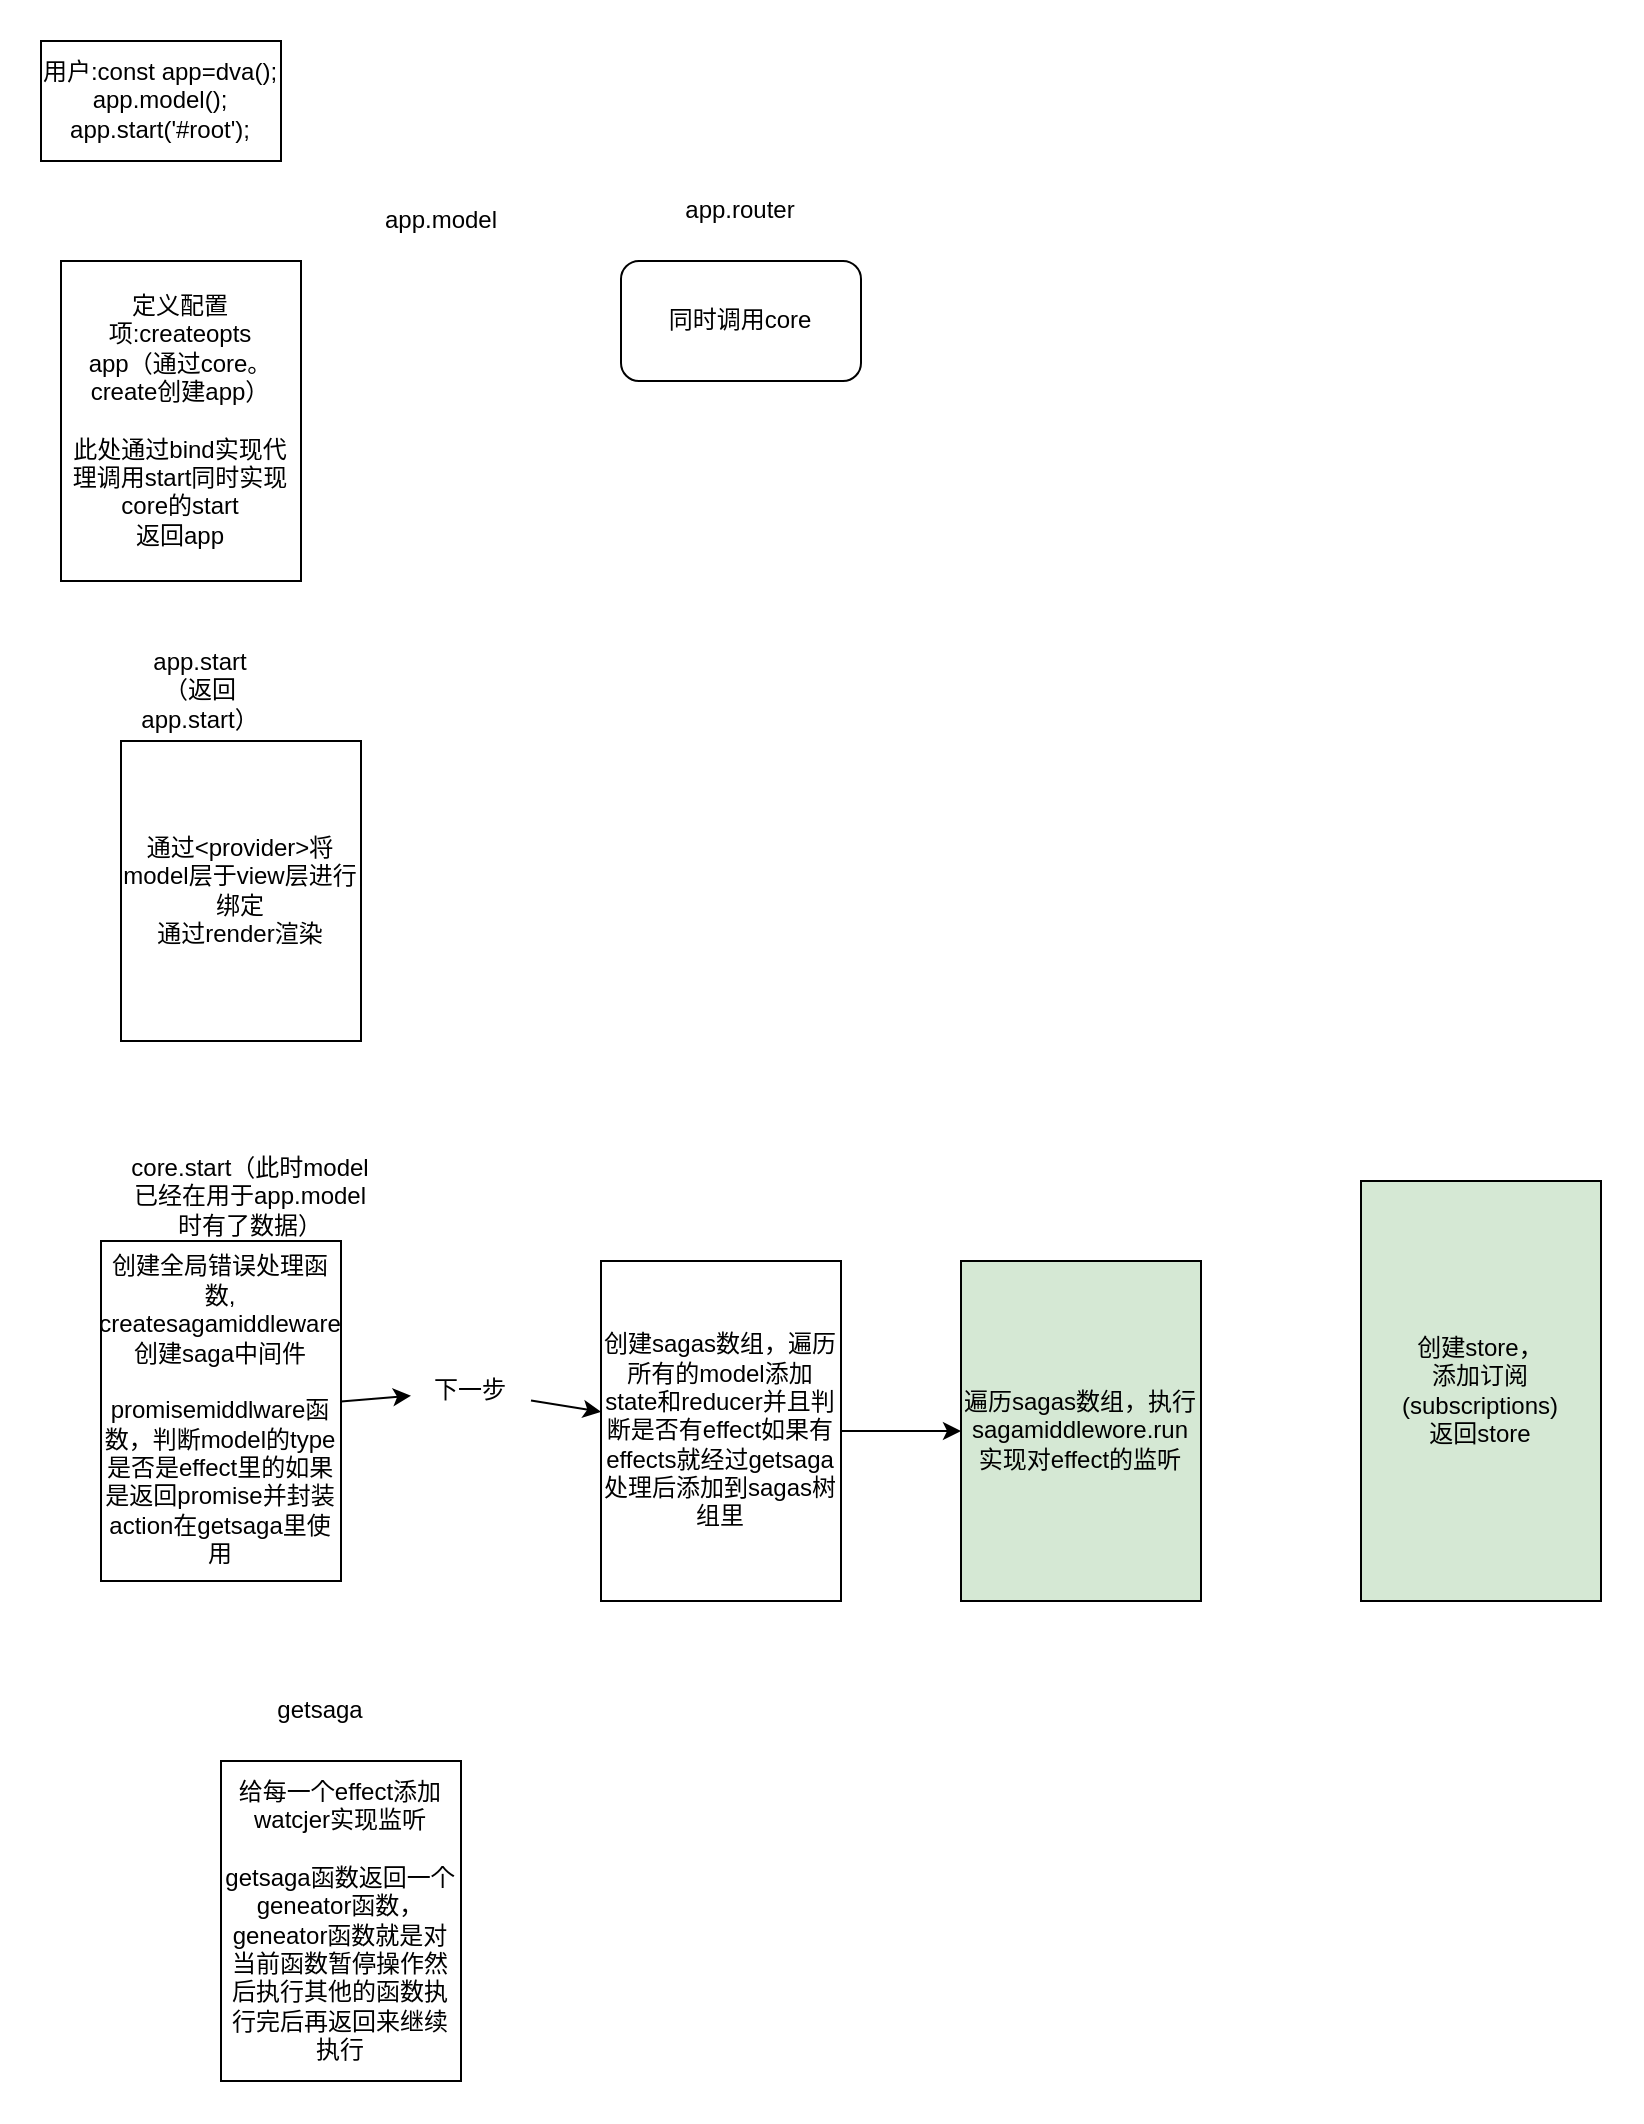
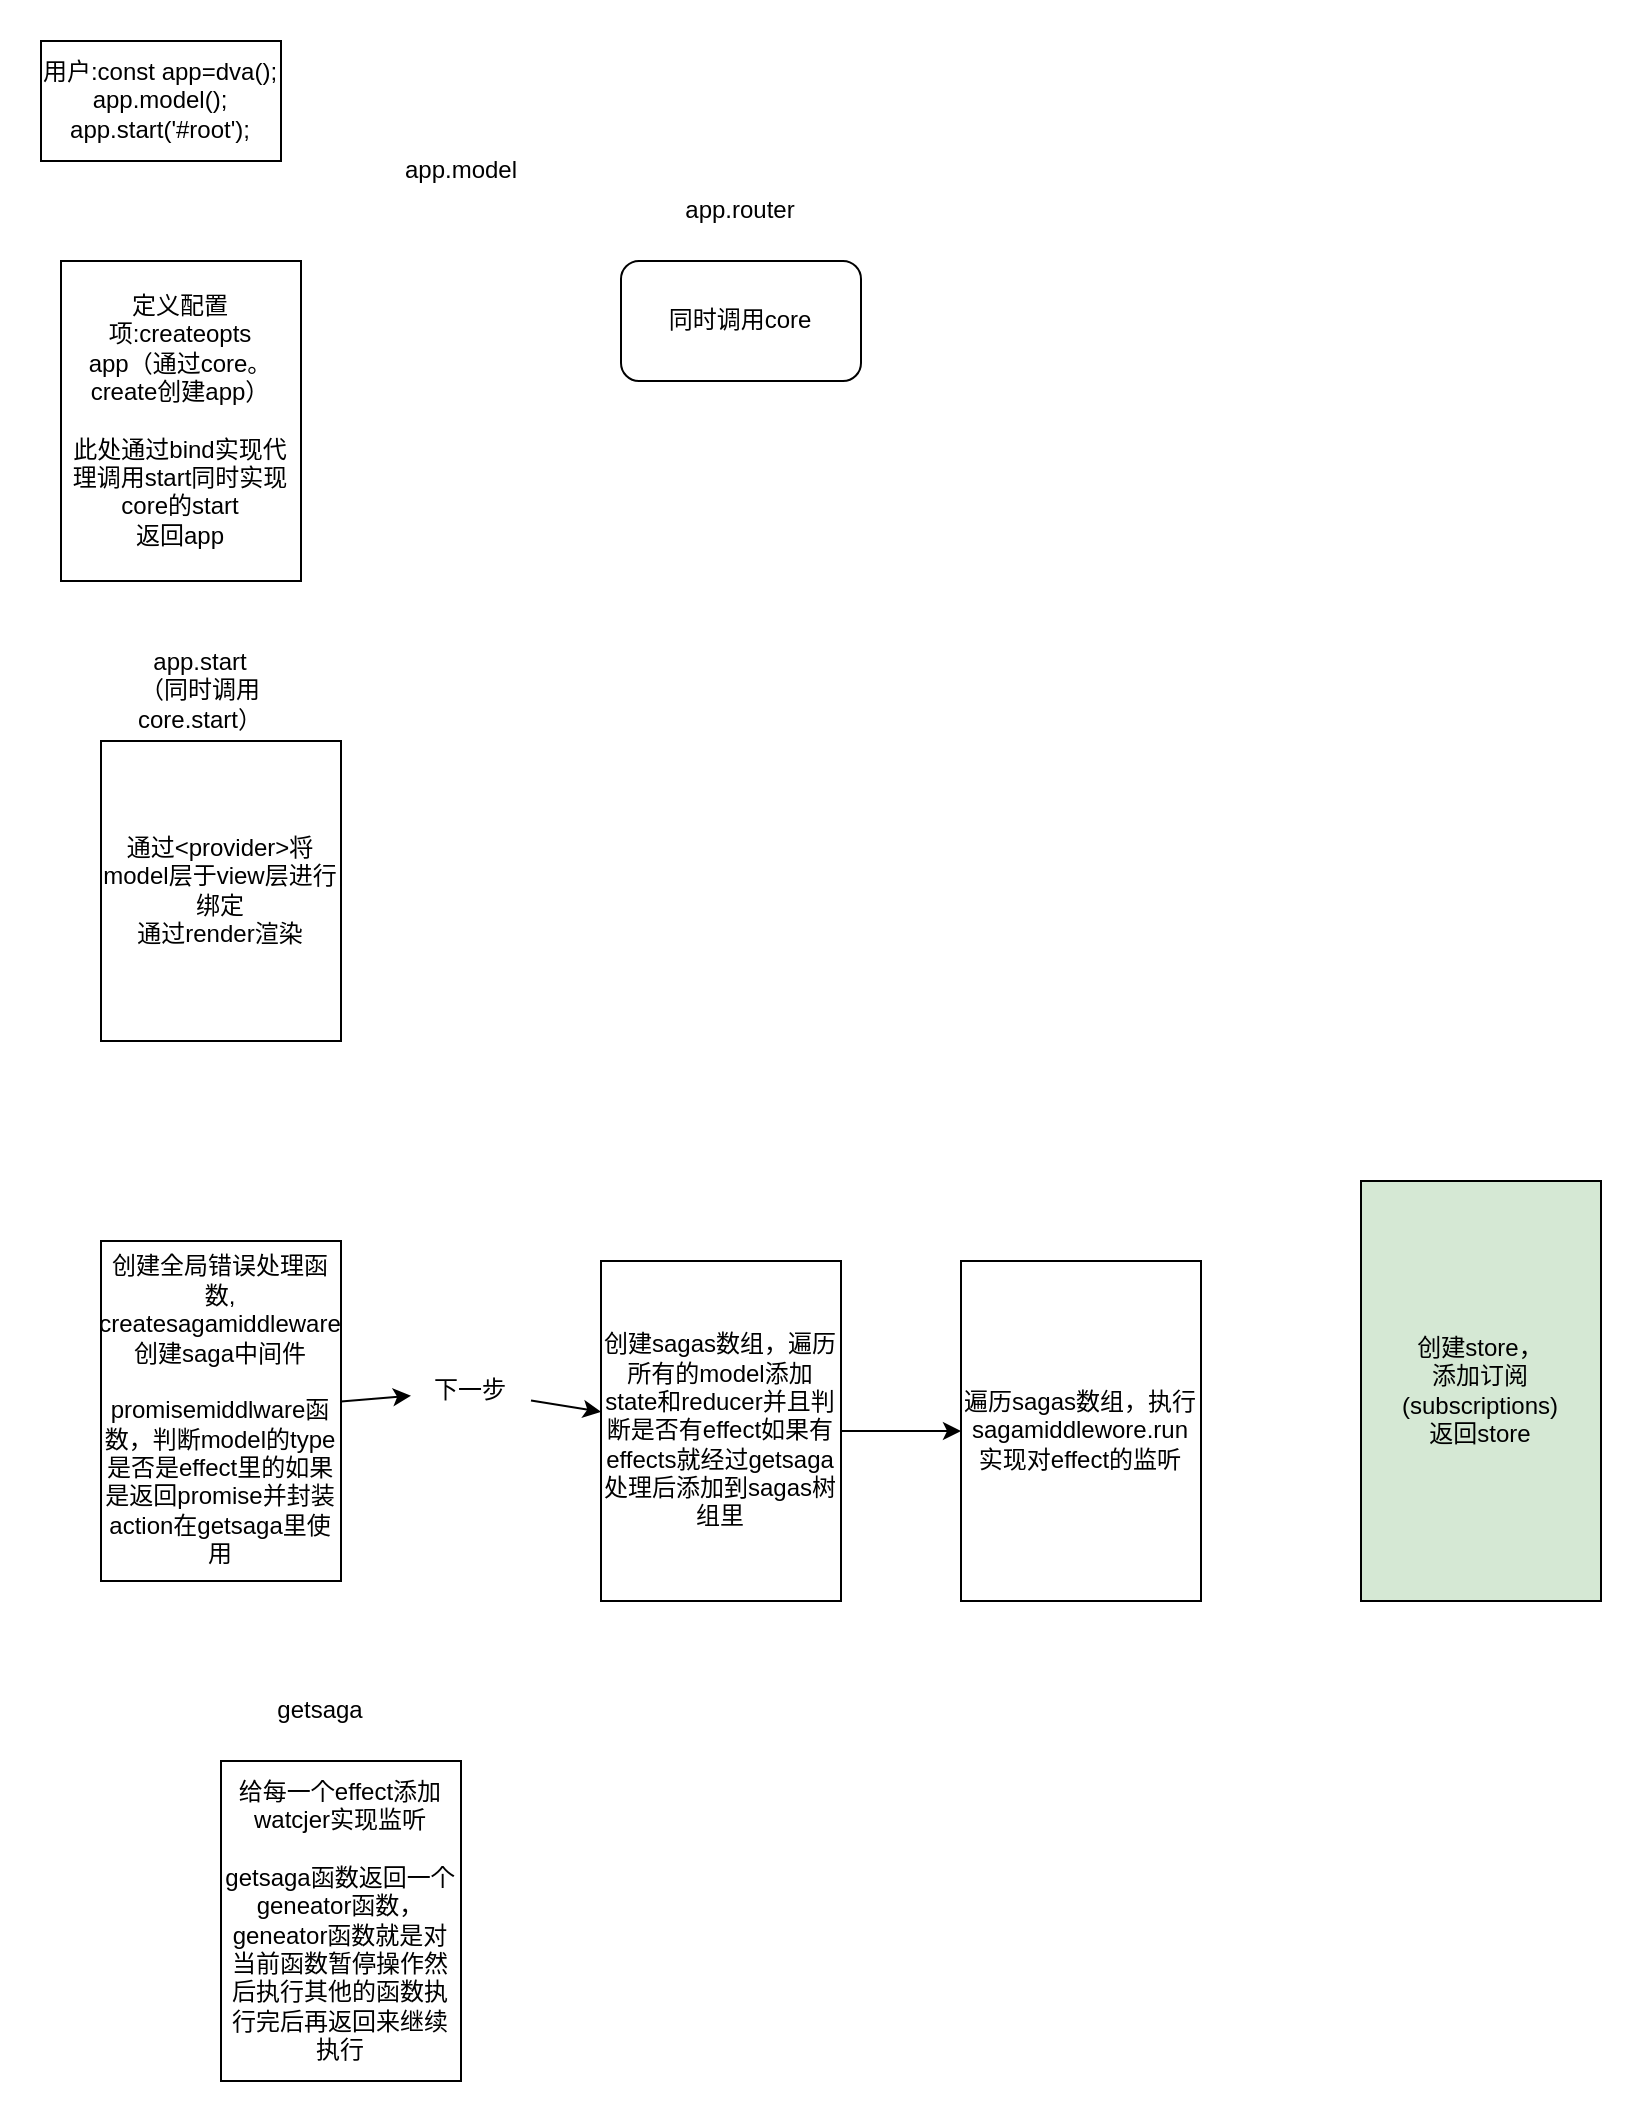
node "app.model": moved (441, 221) -> (461, 171)
node "app.start（返回app.start）": label "app.start（返回app.start）" -> "app.start（同时调用core.start）"
node "通过<provider>将model层于view层进行绑定 通过render渲染": moved (241, 891) -> (221, 891)
node "core.start（此时model已经在用于app.model时有了数据）": removed
node "遍历sagas数组，执行 sagamiddlewore.run 实现对effect的监听": fillcolor #d5e8d4 -> #ffffff
